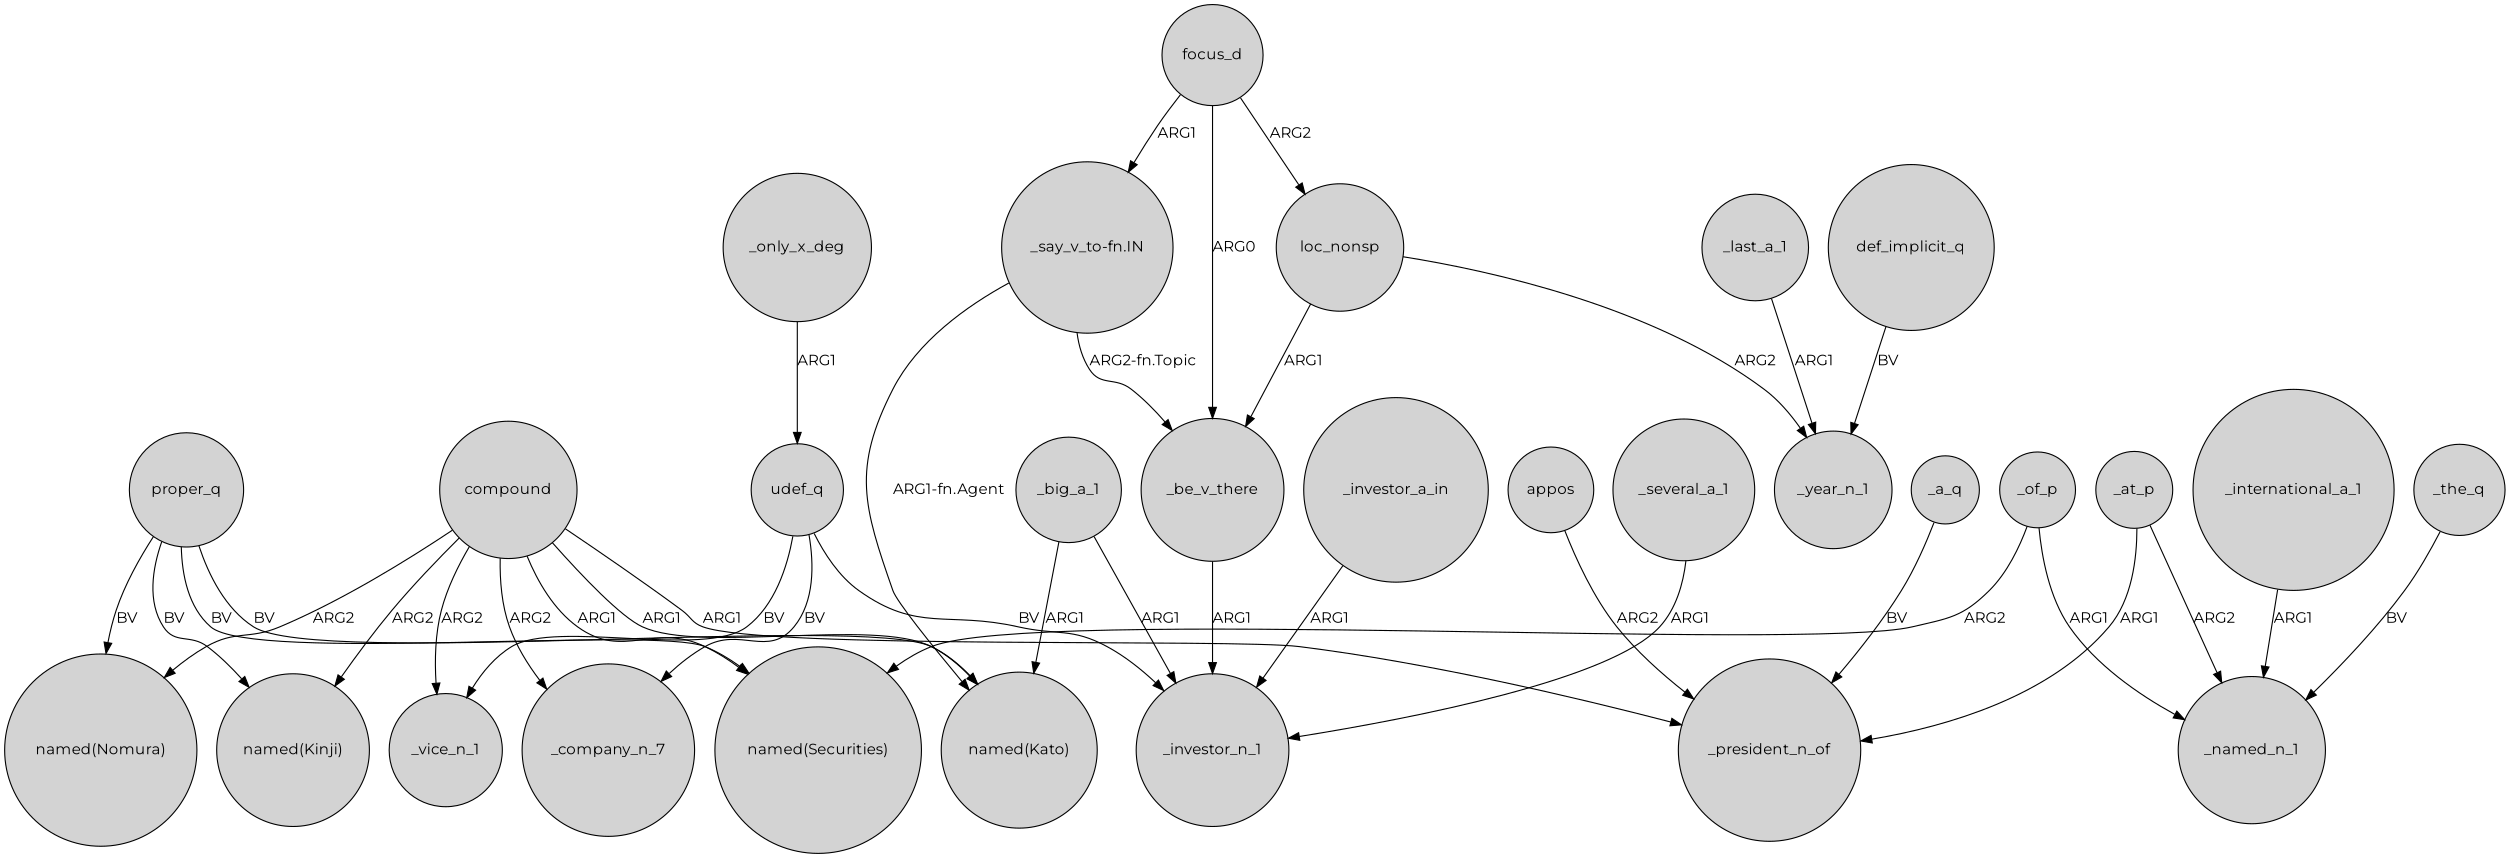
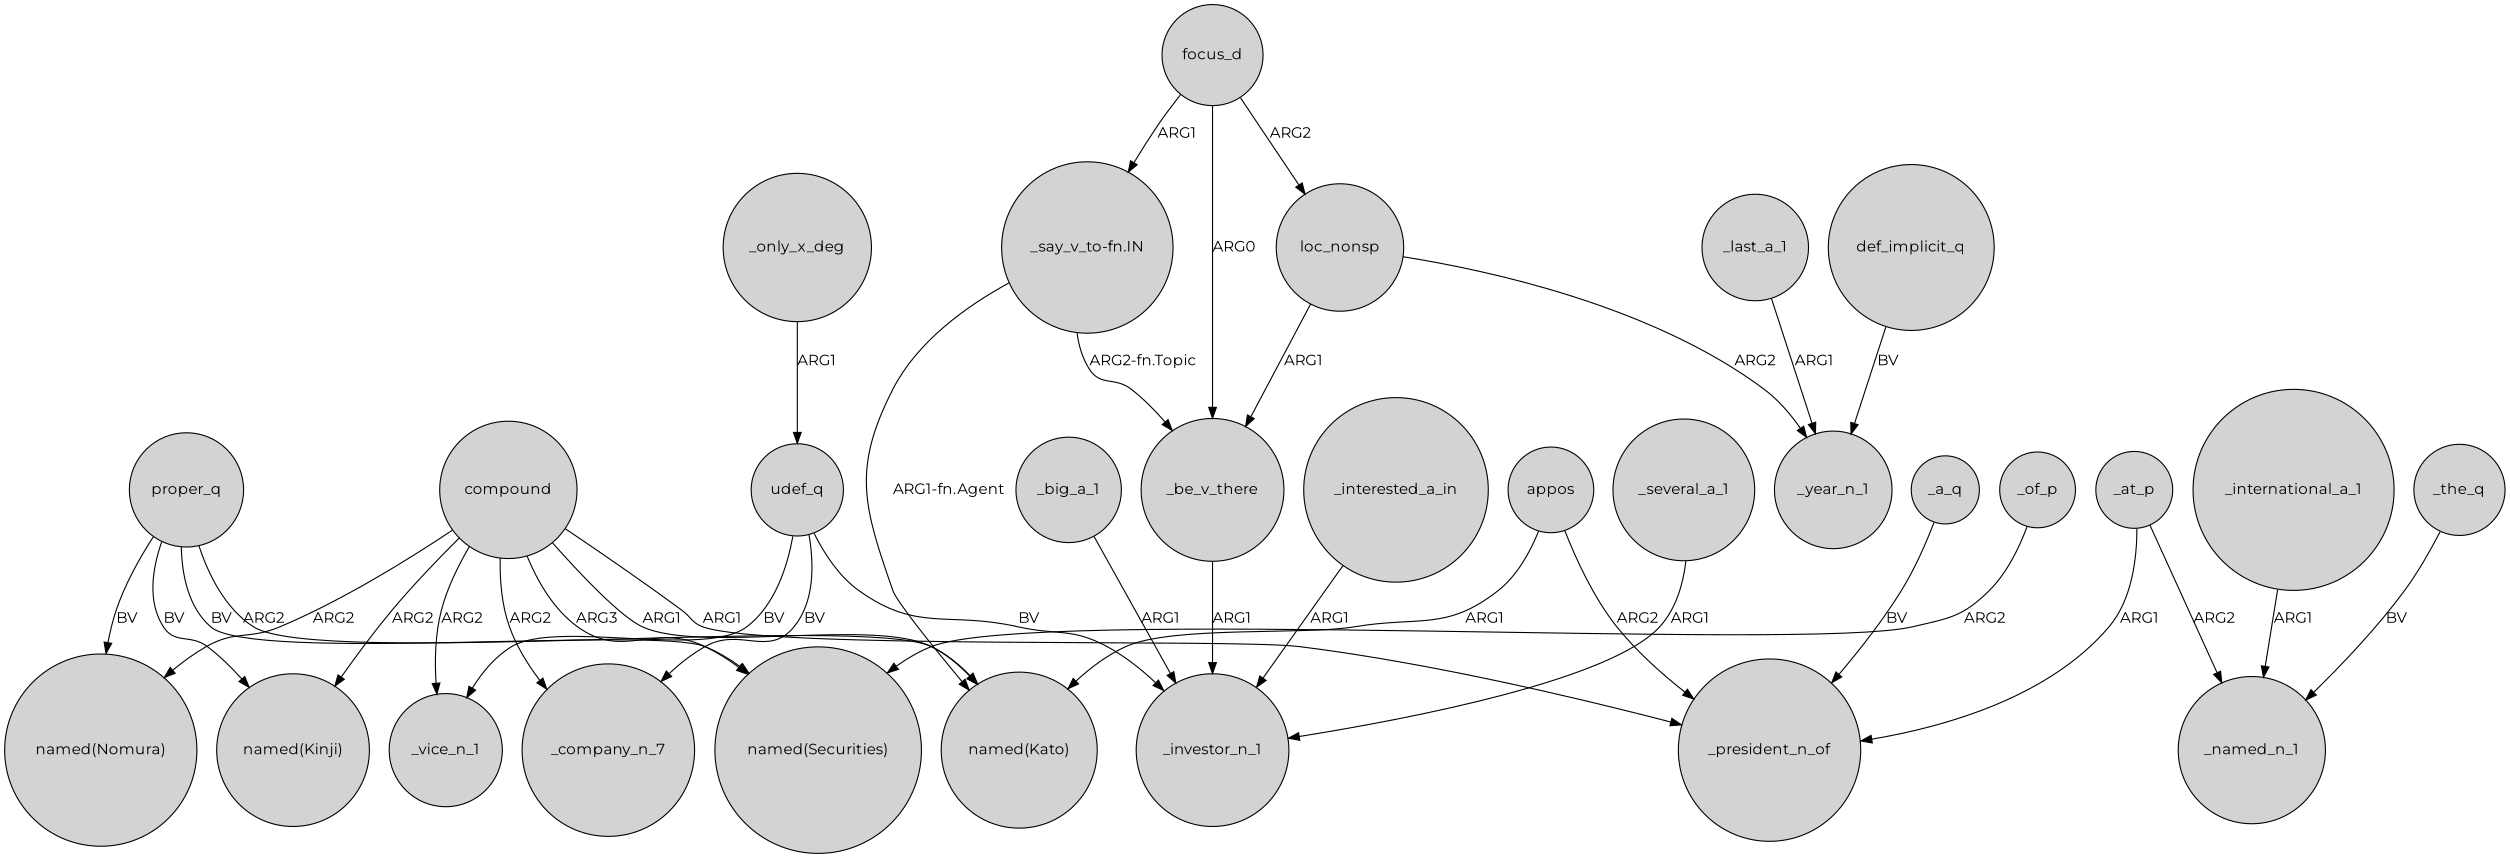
node "_investor_a_in": label "_investor_a_in" -> "_interested_a_in"
edge "_big_a_1" -> "named(Kato)": now "appos" -> "named(Kato)"
edge "proper_q" -> "named(Kato)": label "BV" -> "ARG2"
edge "compound" -> "named(Securities)": label "ARG1" -> "ARG3"
edge "_of_p" -> "_named_n_1": removed, label "ARG1"
